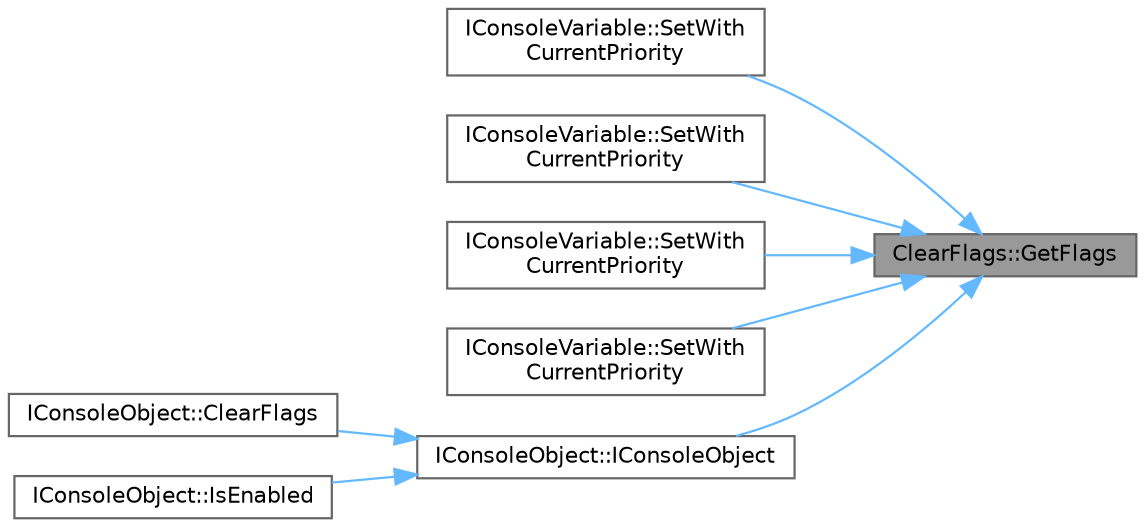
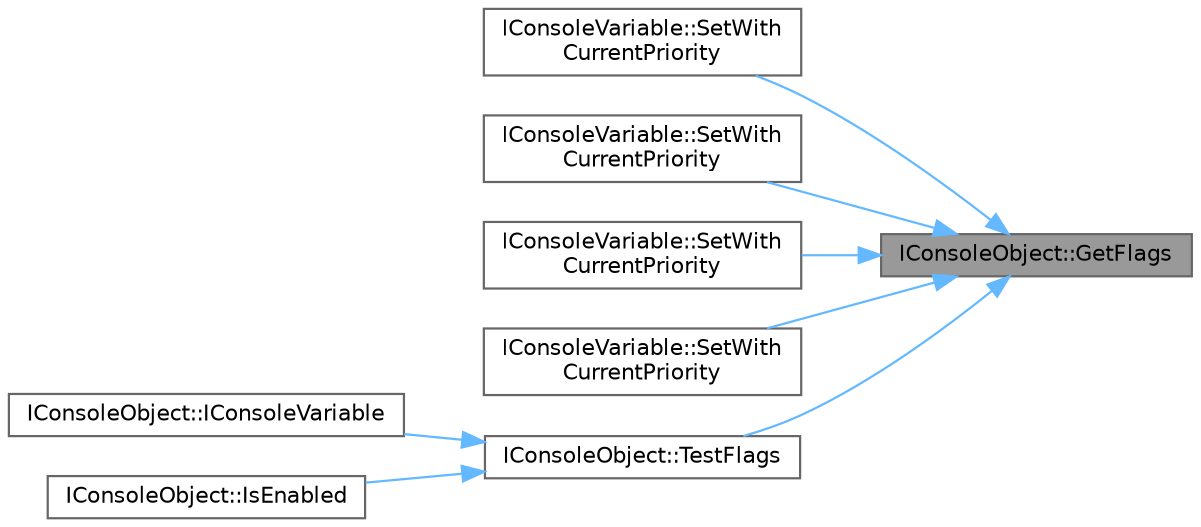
node "ClearFlags::GetFlags": label "ClearFlags::GetFlags" -> "IConsoleObject::GetFlags"
node "IConsoleObject::ClearFlags": label "IConsoleObject::ClearFlags" -> "IConsoleObject::IConsoleVariable"
node "IConsoleObject::IConsoleObject": label "IConsoleObject::IConsoleObject" -> "IConsoleObject::TestFlags"
